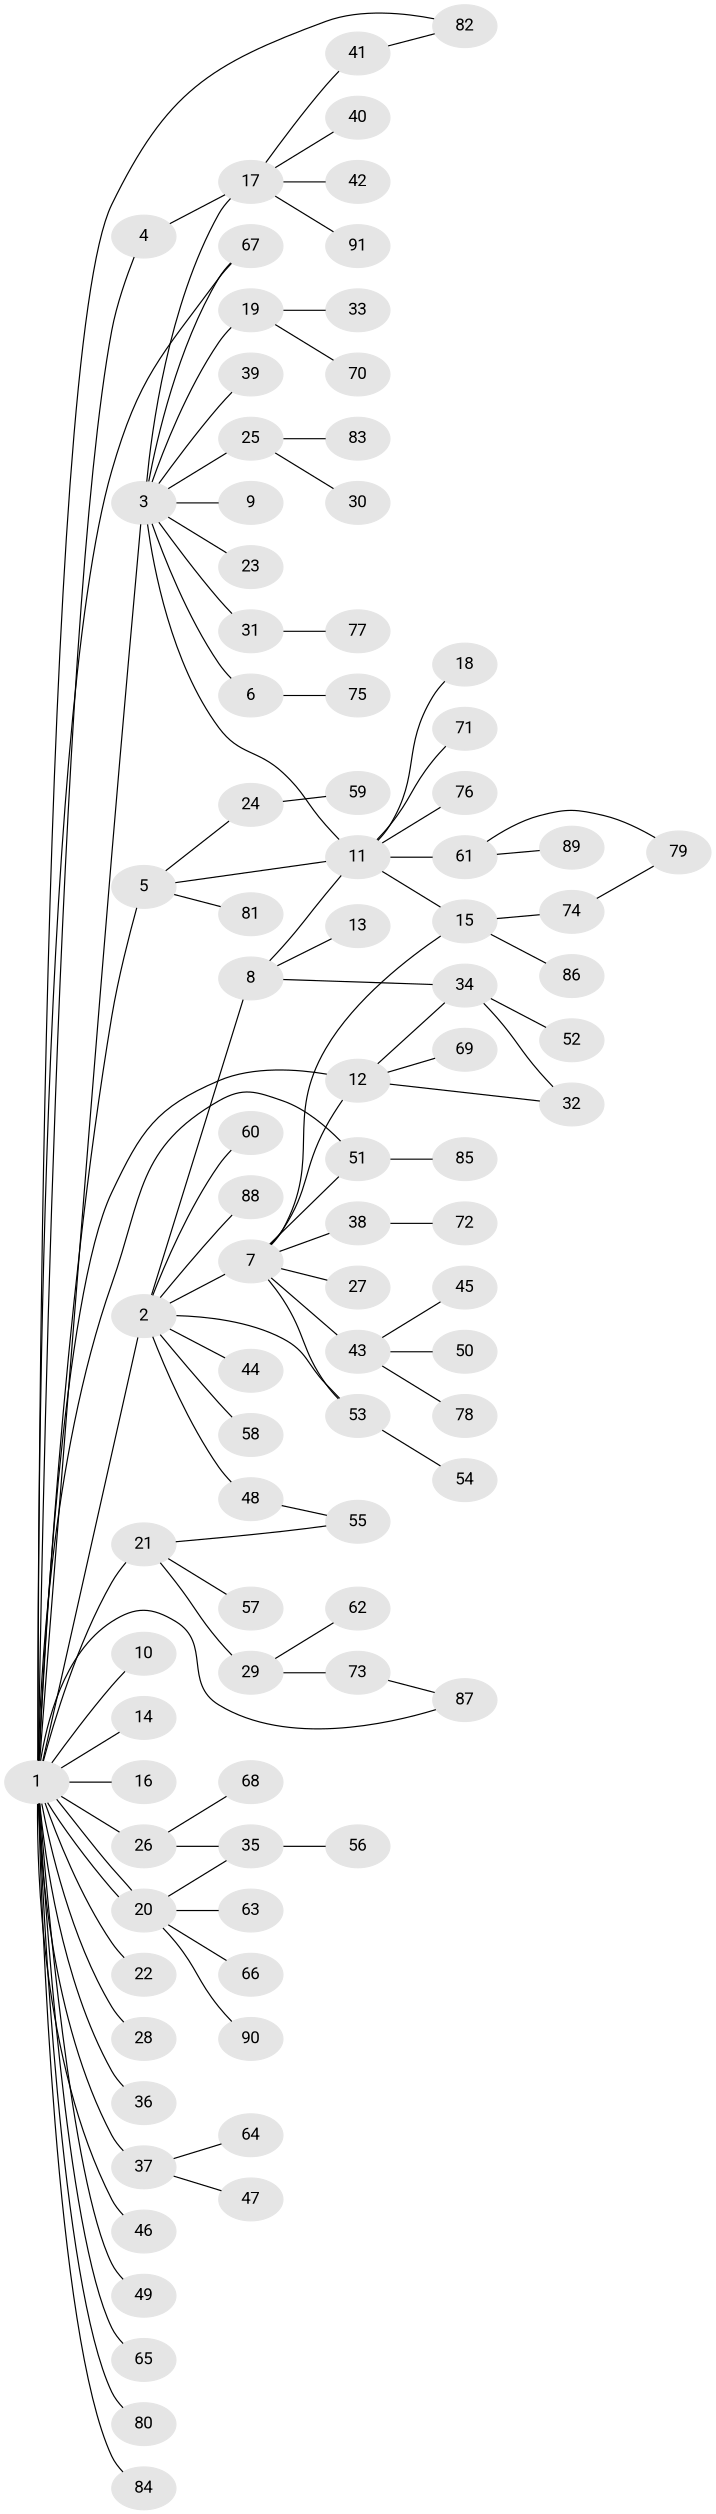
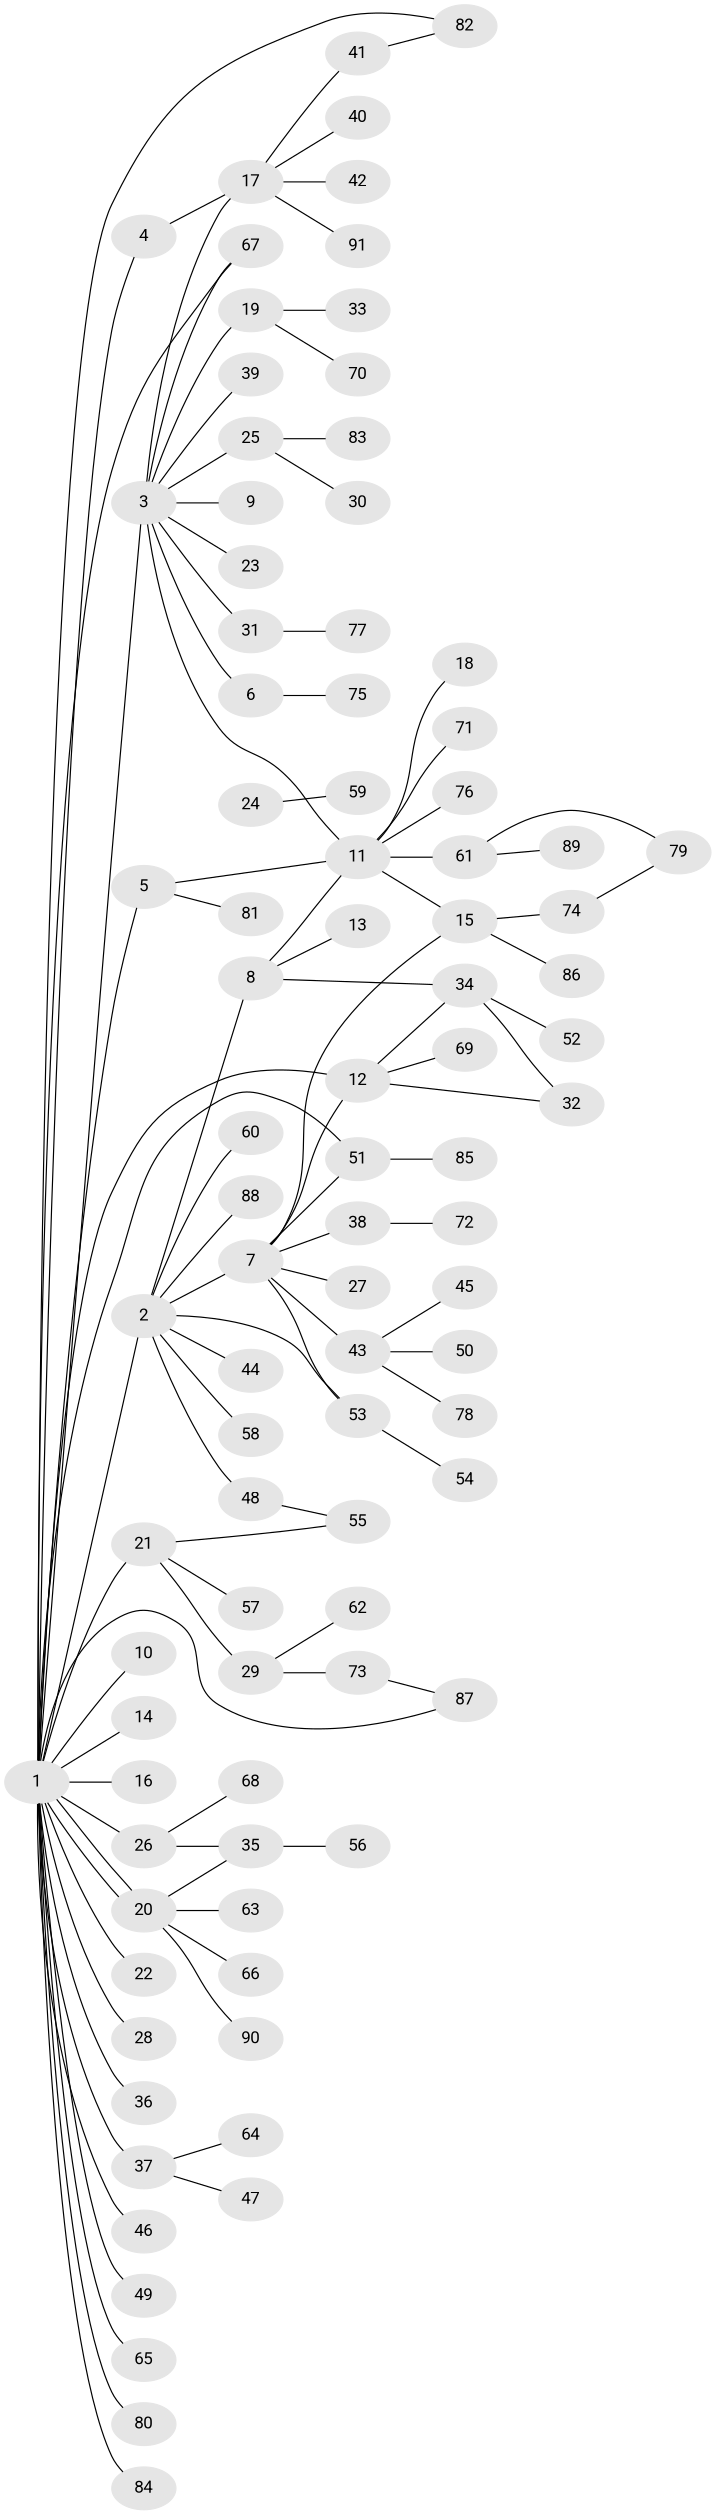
edge "24" -- "5": removed
